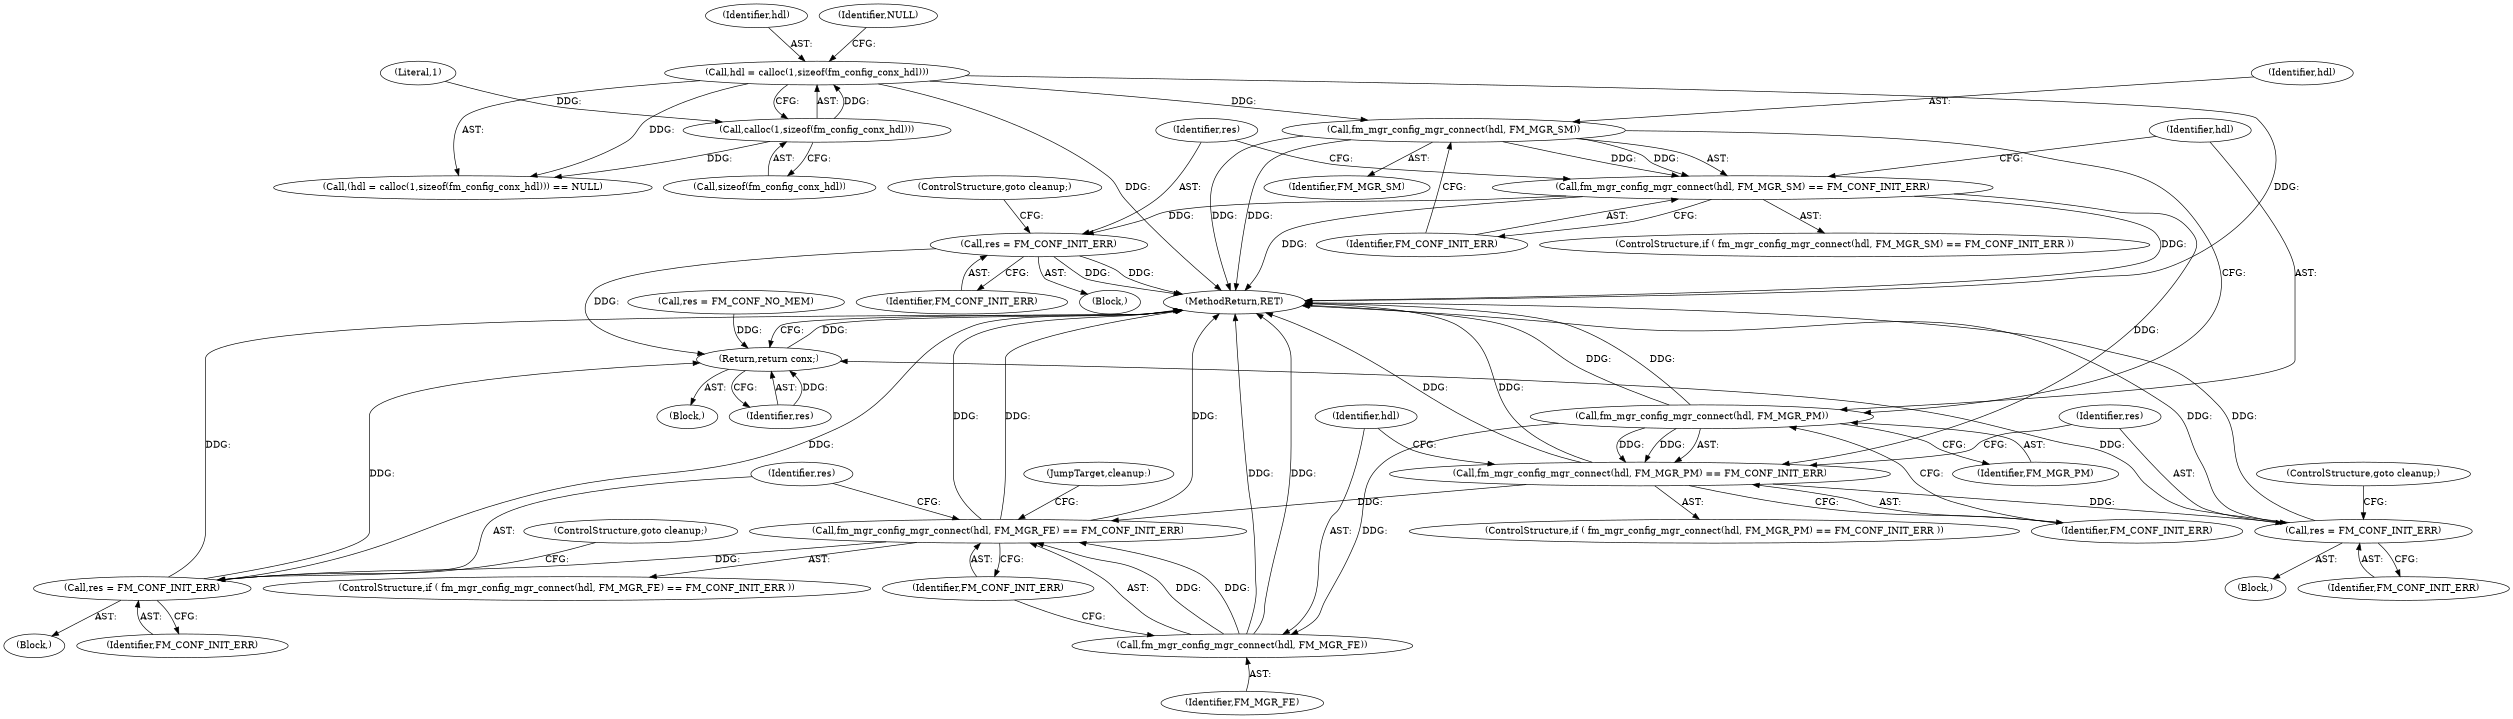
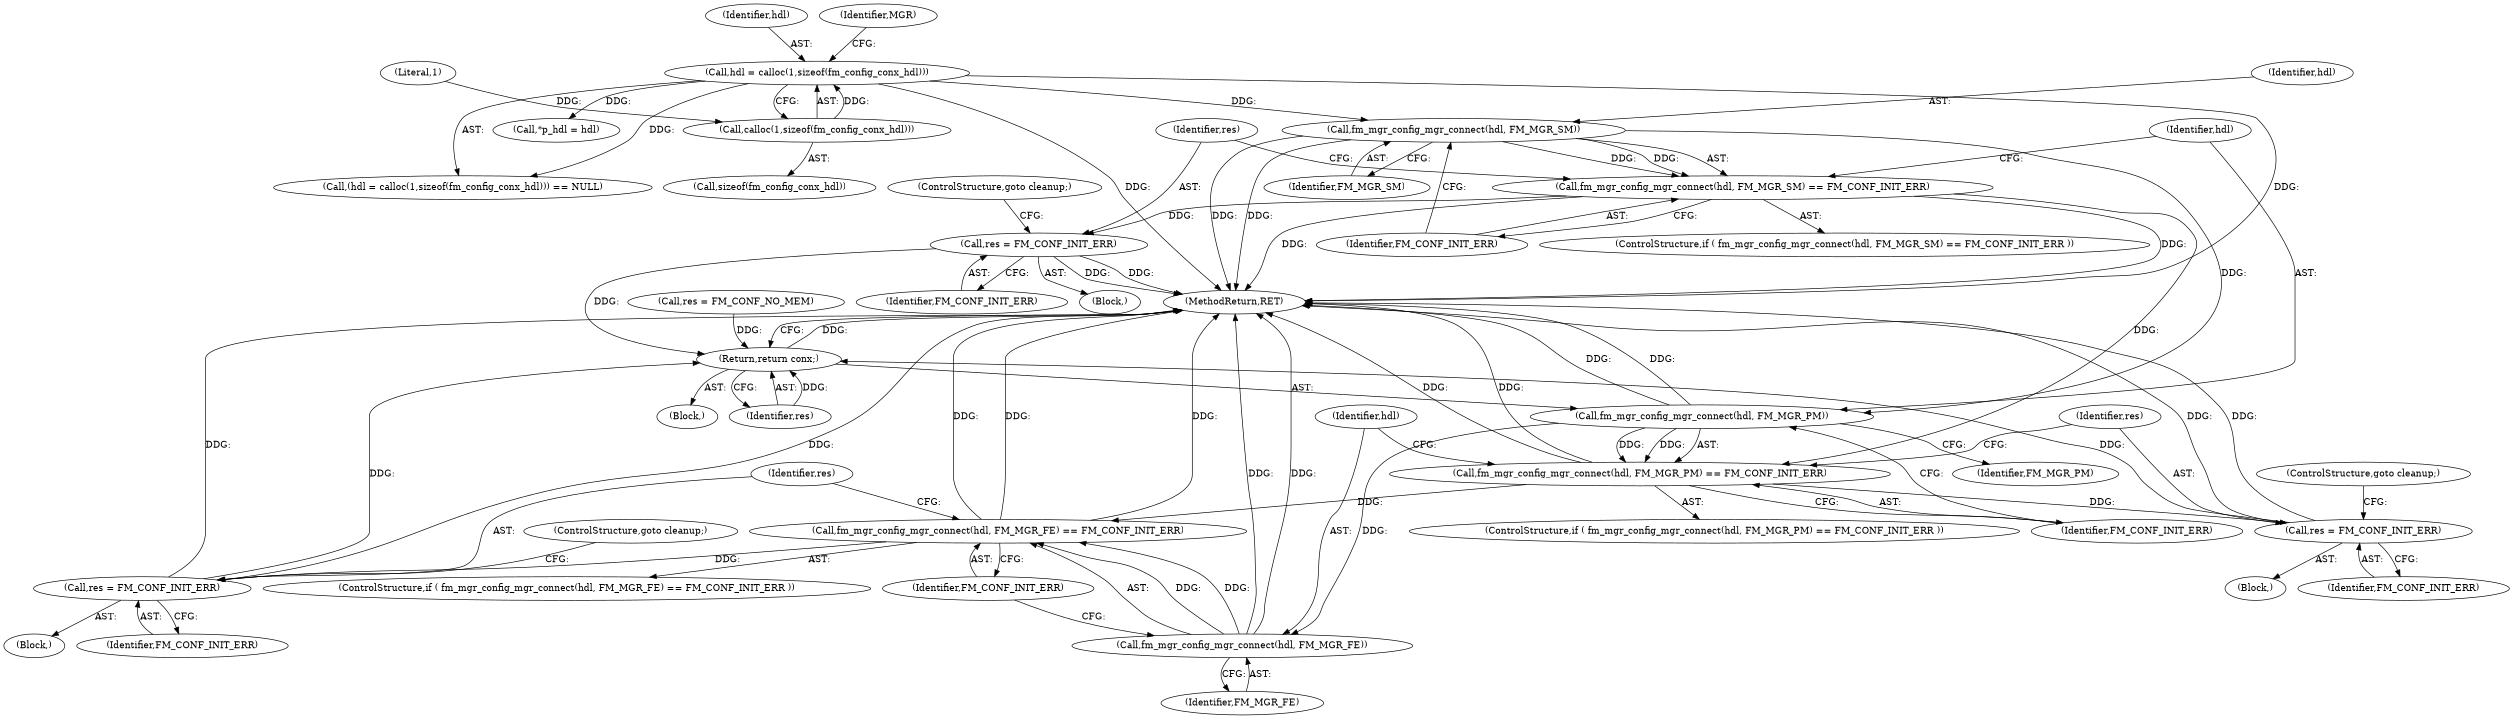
node "(Identifier,NULL)": label "(Identifier,NULL)" -> "(Identifier,MGR)"
node "(Call,*p_hdl = hdl)": added
edge "(Identifier,FM_MGR_SM)" -> "(Call,fm_mgr_config_mgr_connect(hdl, FM_MGR_SM))": added, label "AST:"
edge "(Call,sizeof(fm_config_conx_hdl))" -> "(Call,calloc(1,sizeof(fm_config_conx_hdl)))": removed, label "AST:"
edge "(Call,calloc(1,sizeof(fm_config_conx_hdl)))" -> "(Call,sizeof(fm_config_conx_hdl))": label "CFG: " -> "AST: "
edge "(Call,fm_mgr_config_mgr_connect(hdl, FM_MGR_SM))" -> "(Identifier,FM_MGR_SM)": label "AST: " -> "CFG: "
edge "(Call,calloc(1,sizeof(fm_config_conx_hdl)))" -> "(Call,(hdl = calloc(1,sizeof(fm_config_conx_hdl))) == NULL)": removed, label "DDG:"
edge "(Call,fm_mgr_config_mgr_connect(hdl, FM_MGR_SM))" -> "(Call,fm_mgr_config_mgr_connect(hdl, FM_MGR_PM))": label "CFG: " -> "DDG: "
edge "(Identifier,FM_MGR_PM)" -> "(Call,fm_mgr_config_mgr_connect(hdl, FM_MGR_PM))": now "(Return,return conx;)" -> "(Call,fm_mgr_config_mgr_connect(hdl, FM_MGR_PM))"
node "(JumpTarget,cleanup:)": removed
edge "(Call,fm_mgr_config_mgr_connect(hdl, FM_MGR_FE))" -> "(Identifier,FM_MGR_FE)": added, label "CFG:"
